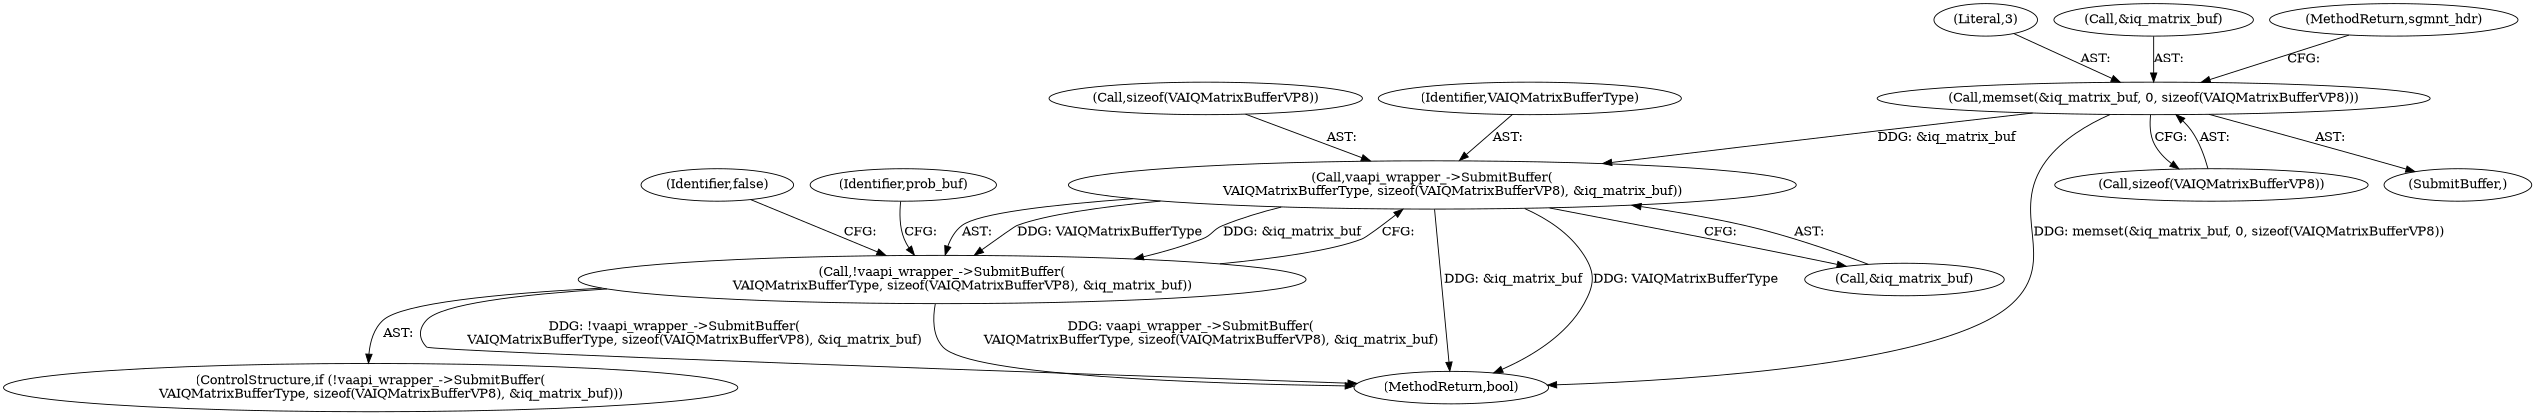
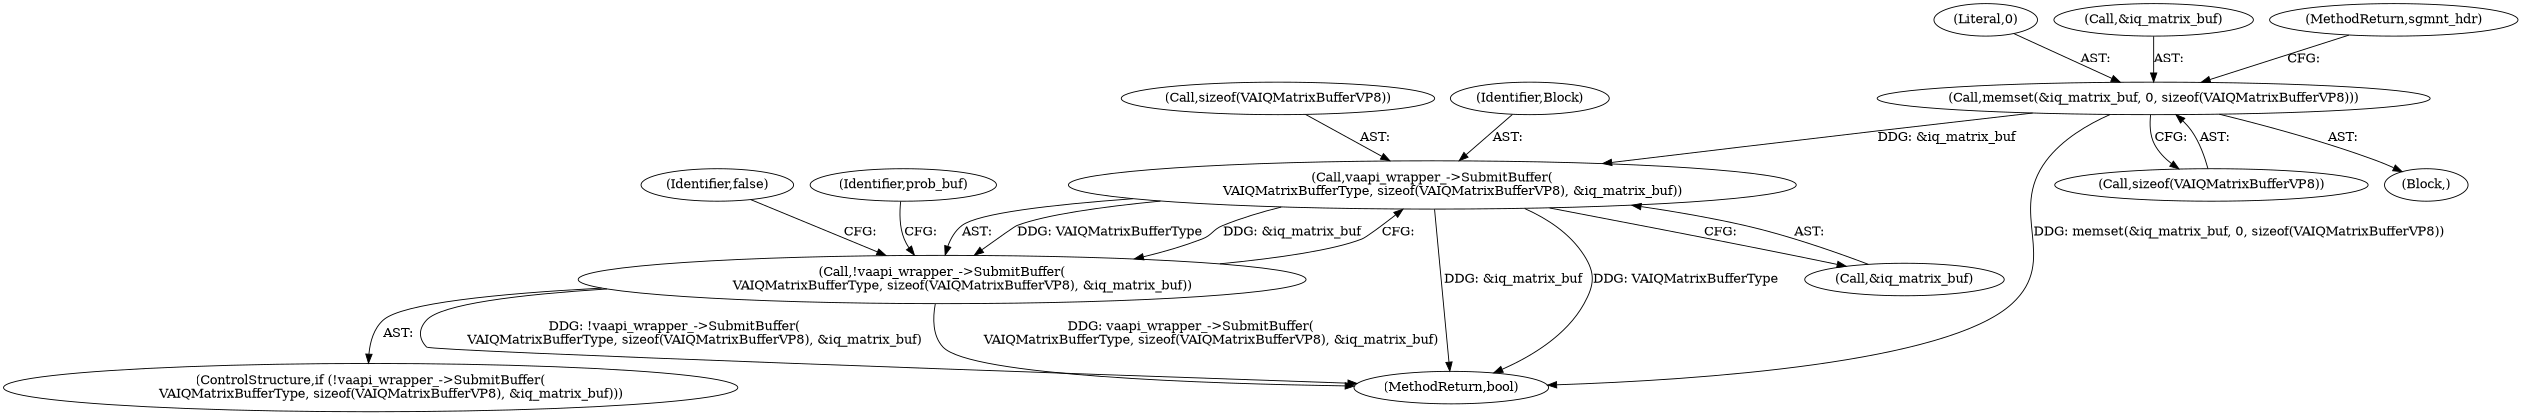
node "(Literal,3)": label "(Literal,3)" -> "(Literal,0)"
node "(Identifier,VAIQMatrixBufferType)": label "(Identifier,VAIQMatrixBufferType)" -> "(Identifier,Block)"
node "(SubmitBuffer,)": label "(SubmitBuffer,)" -> "(Block,)"
